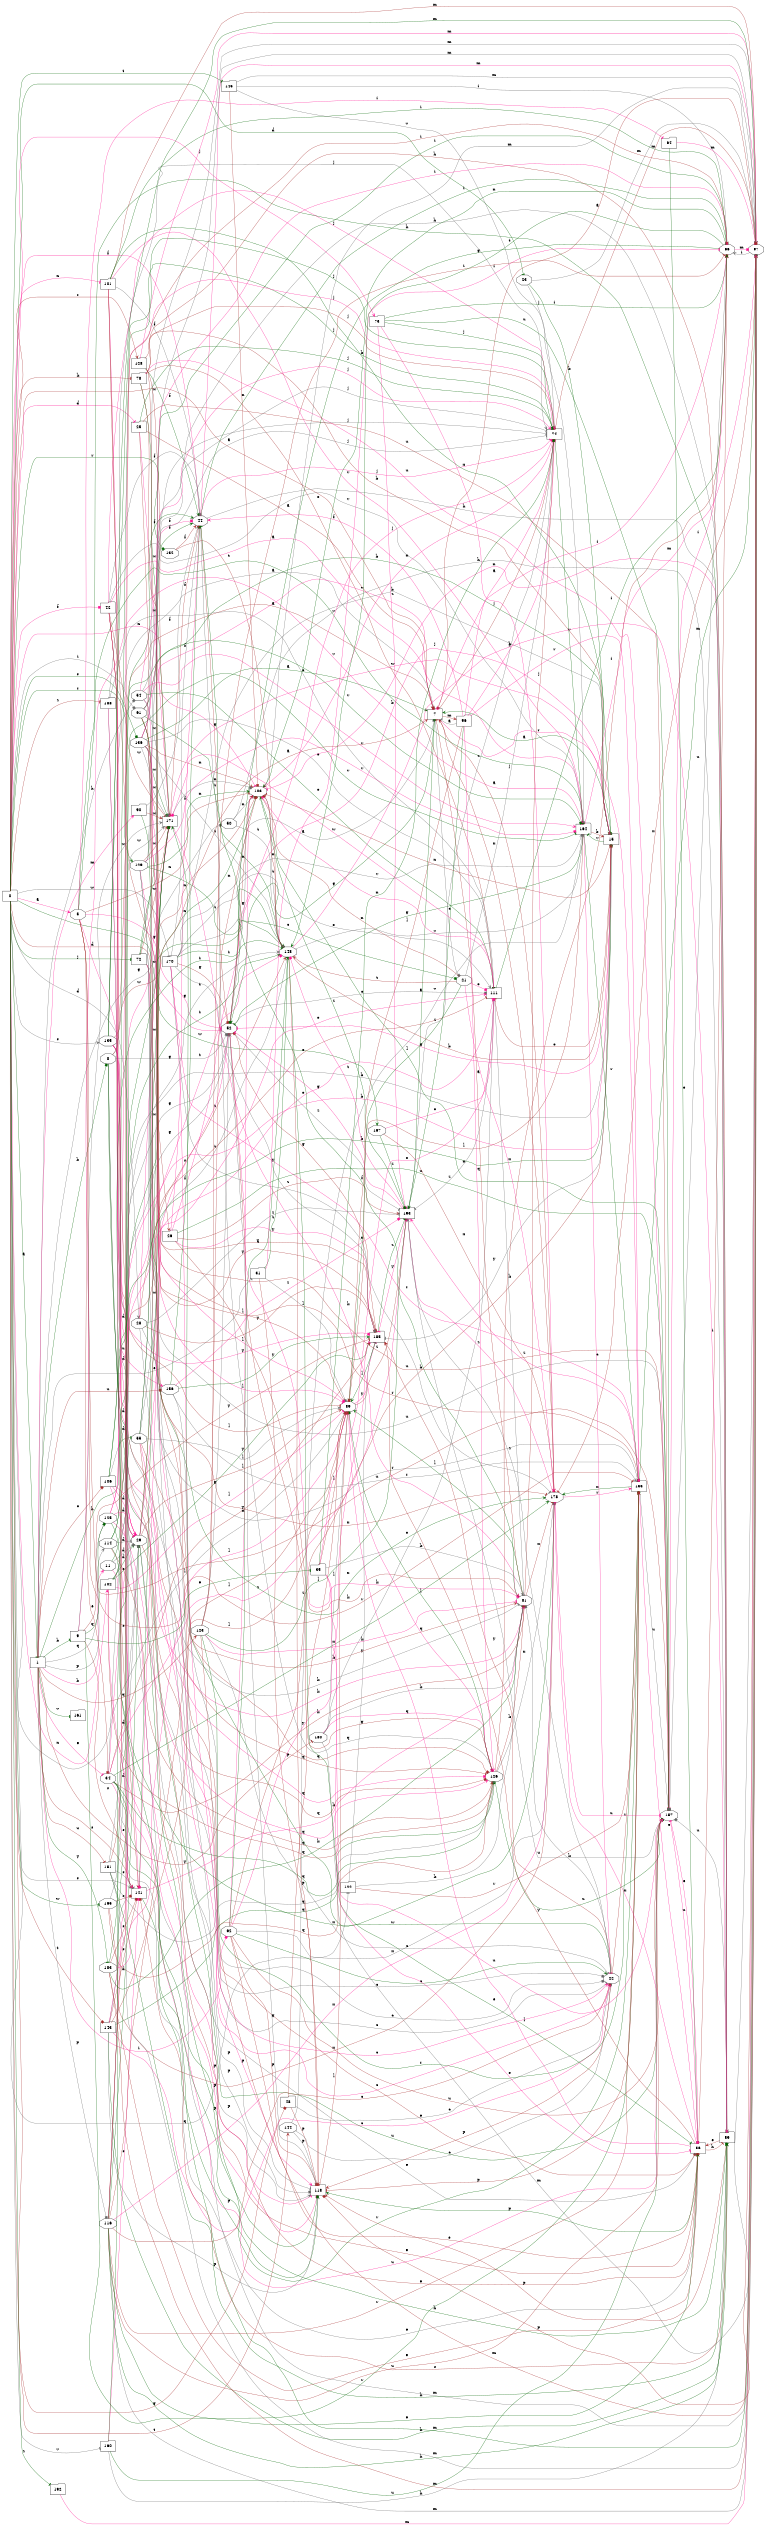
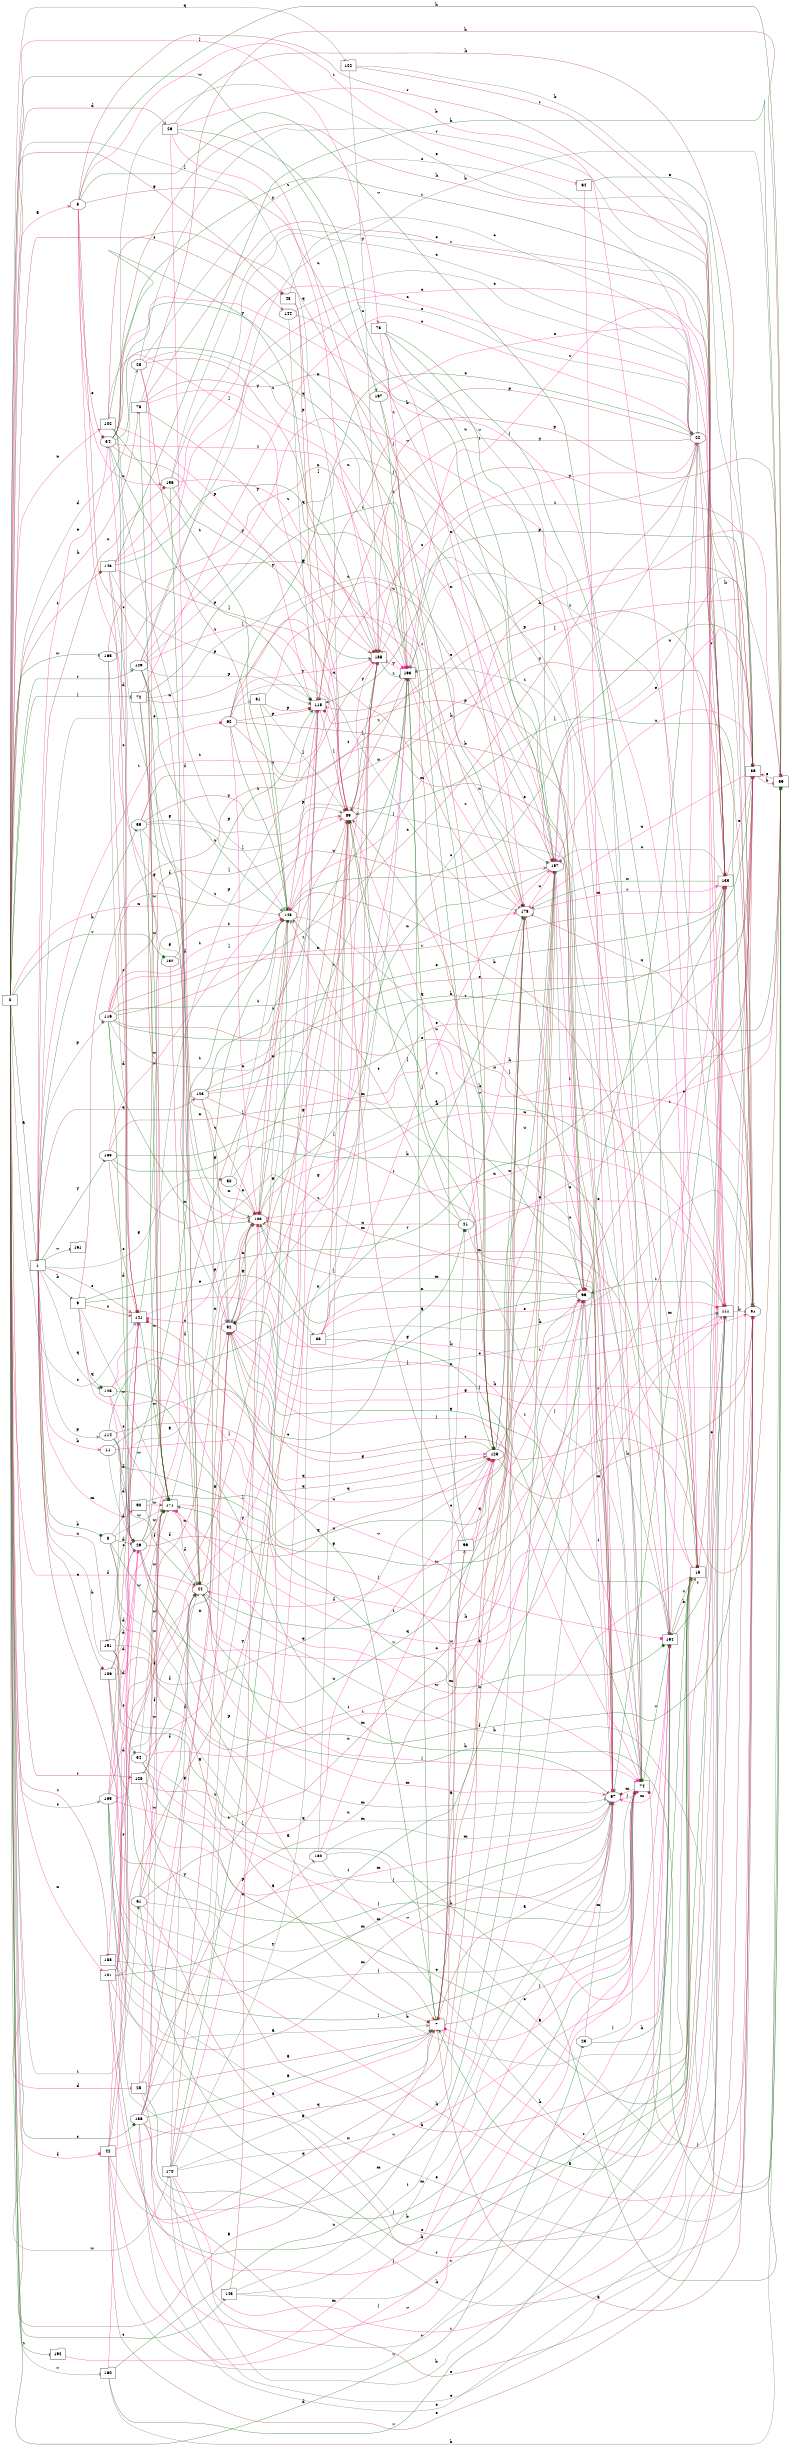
edge "96" -> "74": now "97" -> "74"
edge "61" -> "171": color darkgreen -> brown
